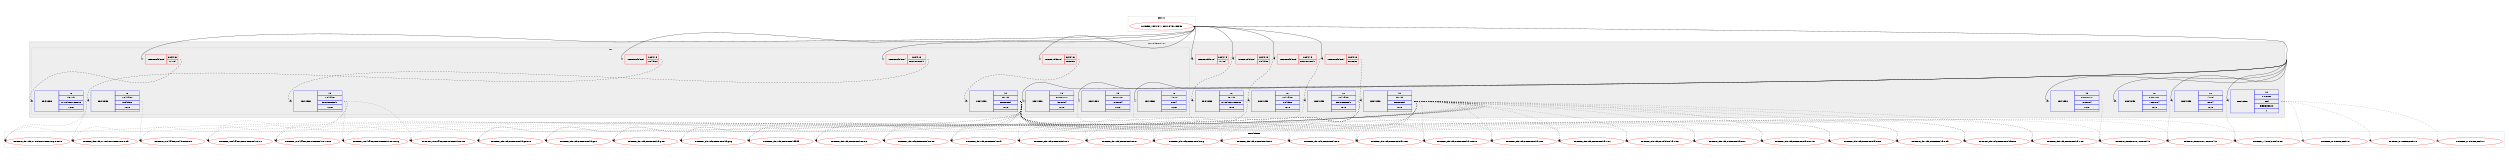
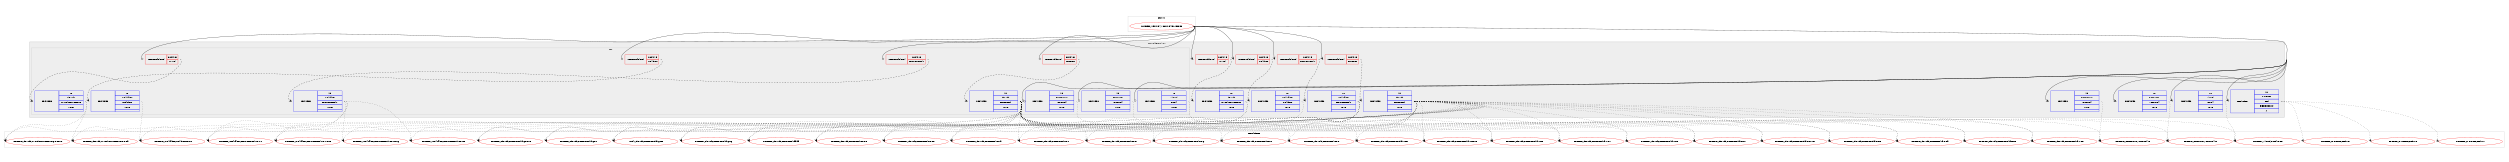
node "portage://user-filter/spamassassin-3.4.3": label "portage://user-filter/spamassassin-3.4.3" -> "portage://mail-filter/spamassassin-3.4.3"
node "portage://dev-db/postgresql-9.6.15": label "portage://dev-db/postgresql-9.6.15" -> "mail://dev-db/postgresql-9.6.15"
node "portage://dev-db/conditional-9.4.25": label "portage://dev-db/conditional-9.4.25" -> "portage://dev-db/postgresql-9.4.25"
